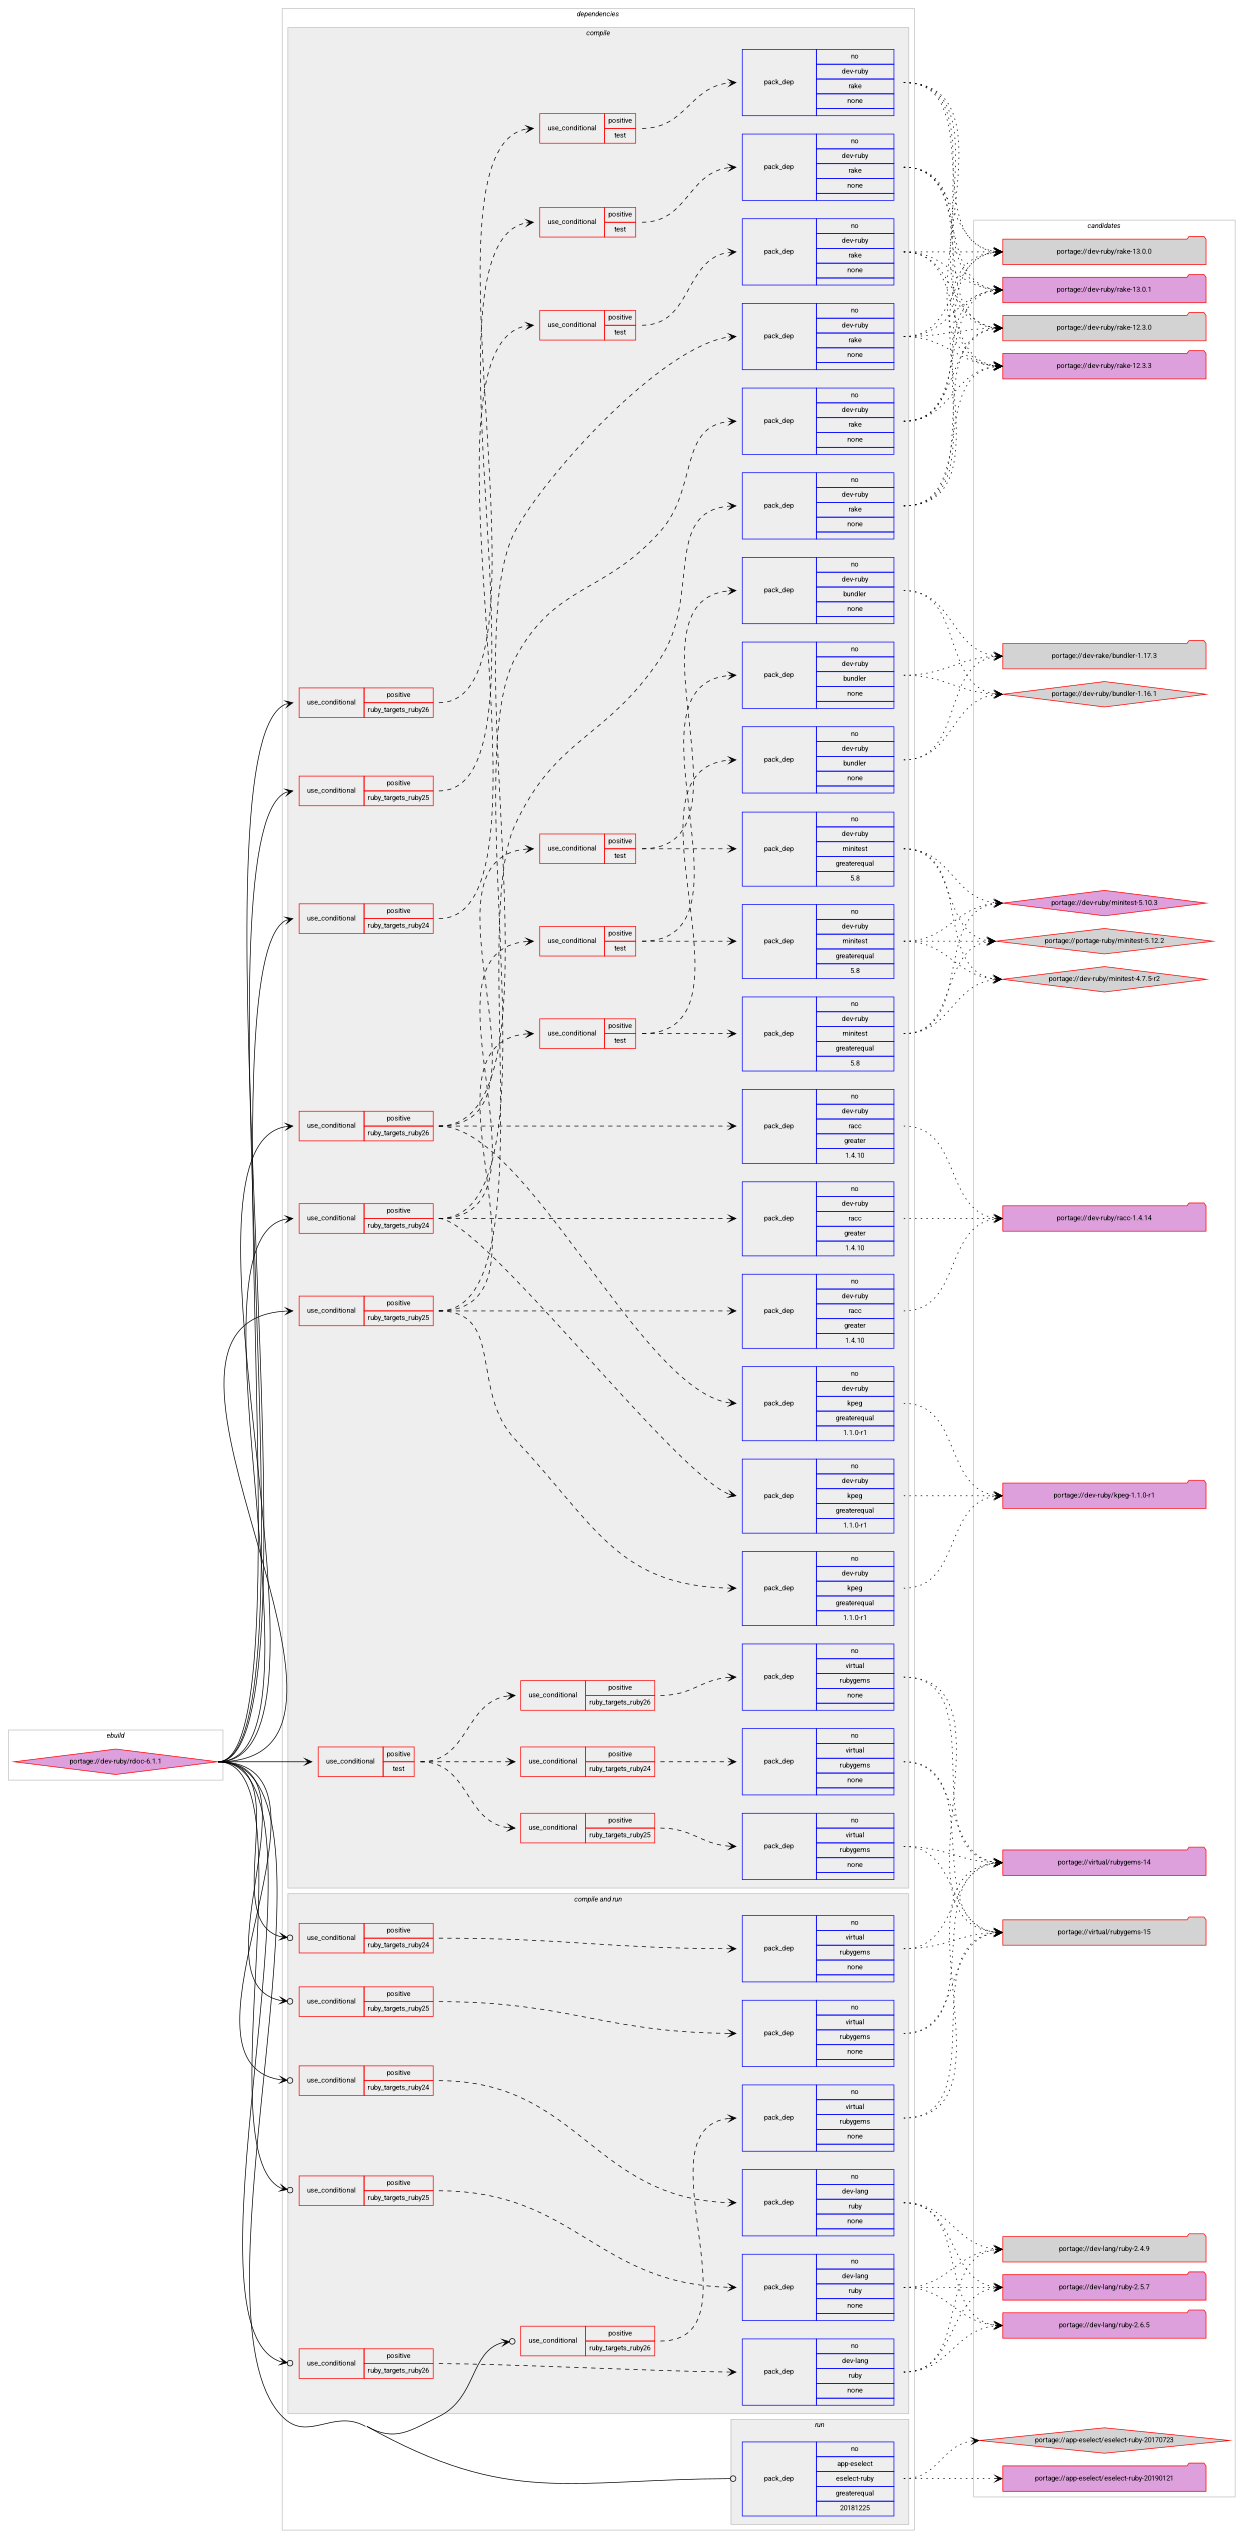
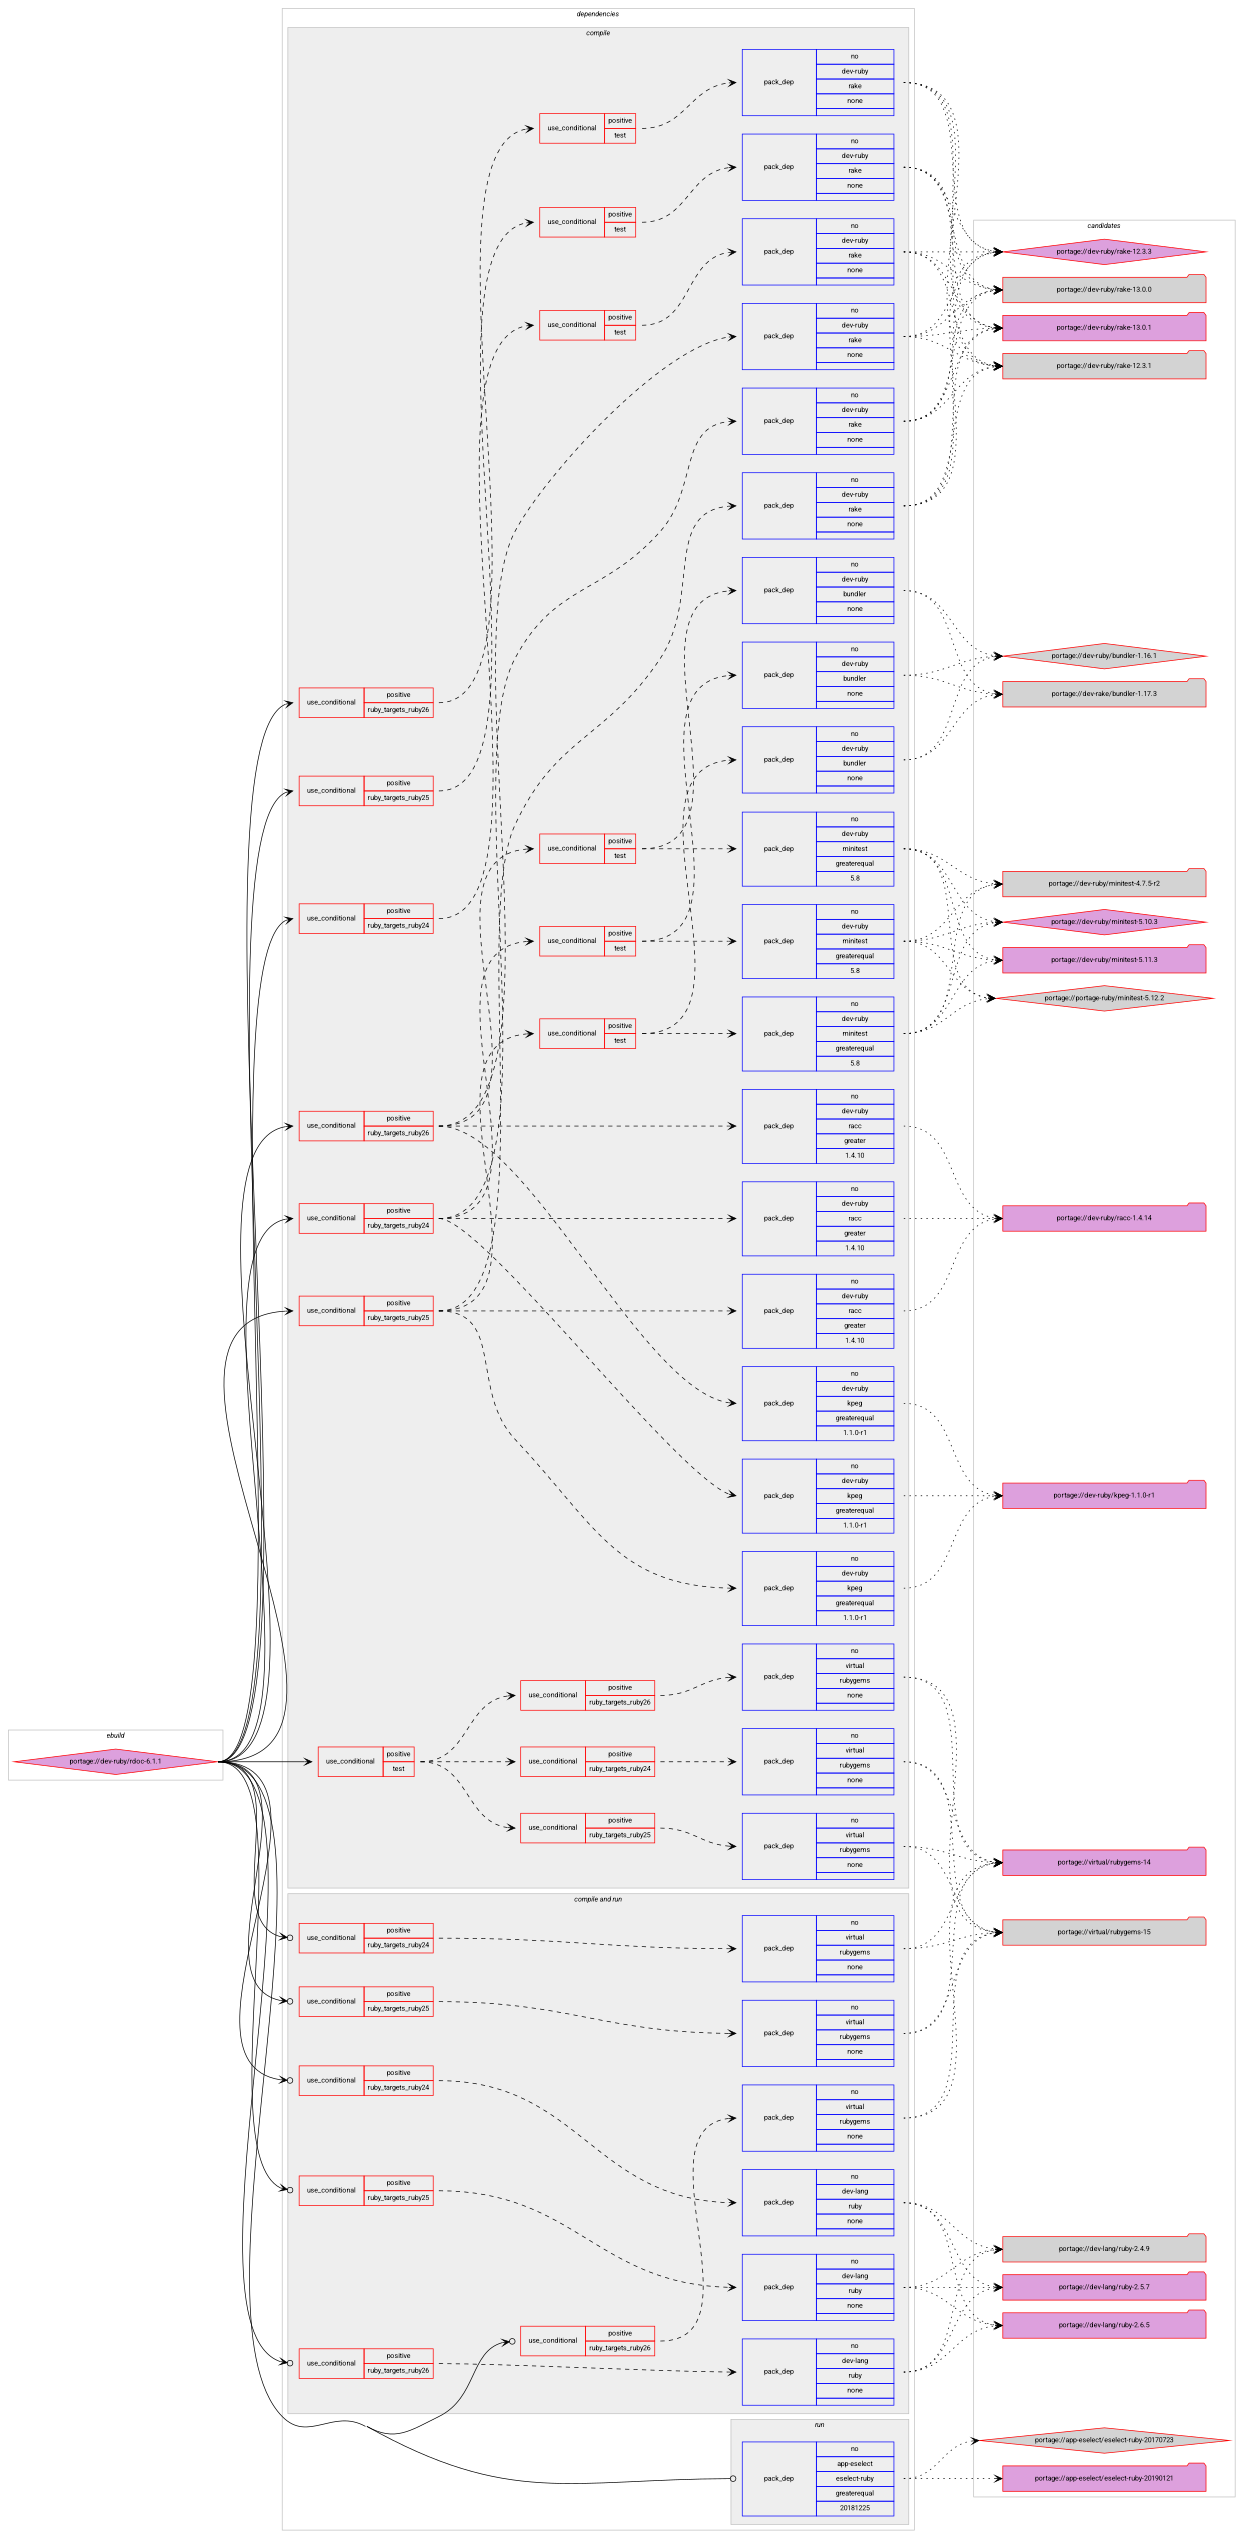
node "portage://dev-ruby/rake-12.3.0": label "portage://dev-ruby/rake-12.3.0" -> "portage://dev-ruby/rake-12.3.1"
node "portage://dev-ruby/rake-12.3.3": shape folder -> diamond
node "portage://dev-ruby/minitest-5.11.3": added
node "portage://dev-ruby/minitest-4.7.5-r2": shape diamond -> folder
